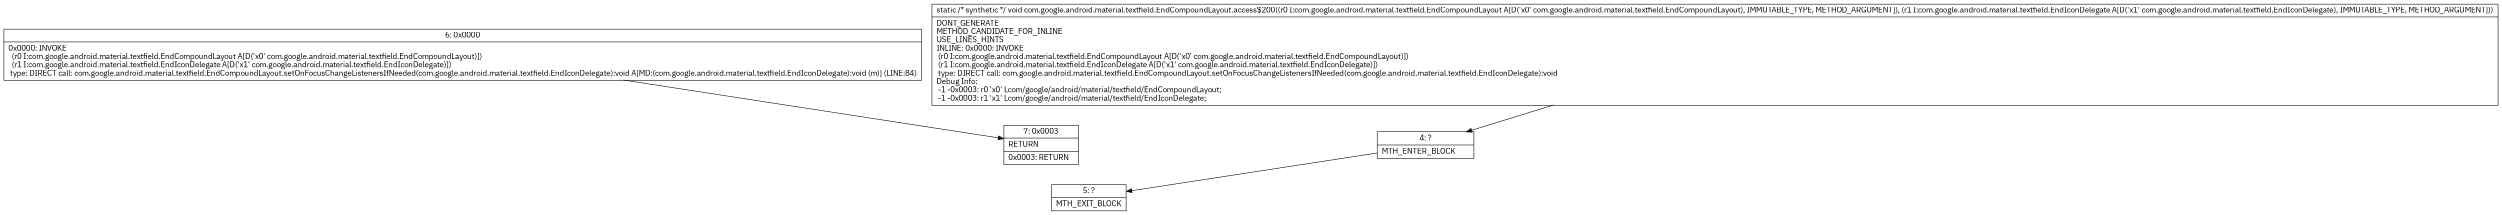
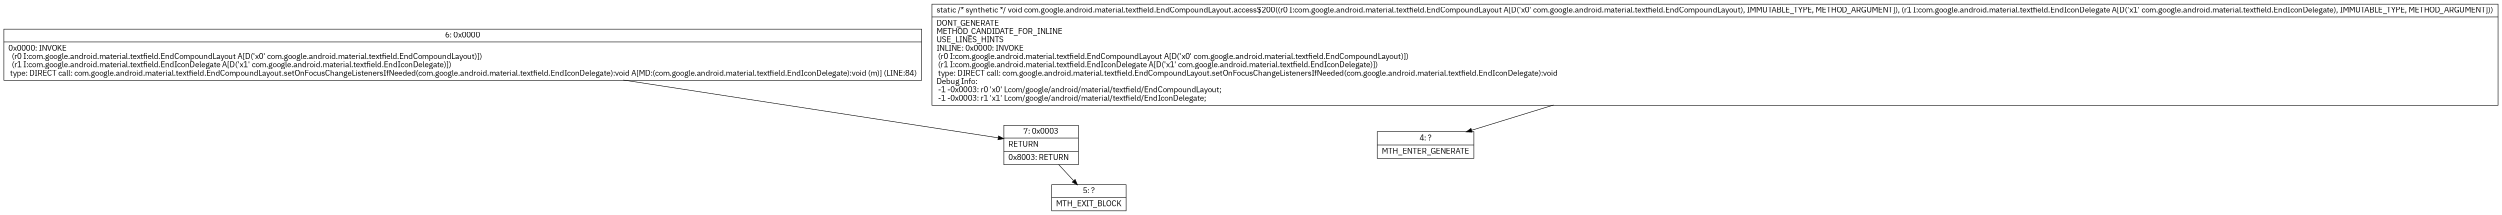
node "4: ?": text "MTH_ENTER_BLOCK" -> "MTH_ENTER_GENERATE"
node "7: 0x0003": text "0x0003: RETURN" -> "0x8003: RETURN"
edge "4: ?" -> "5: ?": now "7: 0x0003" -> "5: ?"
